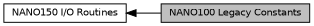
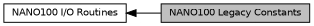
node "NANO150 I/O Routines": label "NANO150 I/O Routines" -> "NANO100 I/O Routines"
